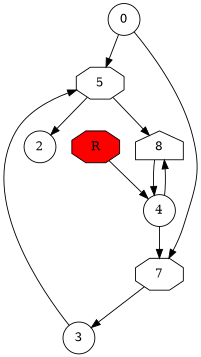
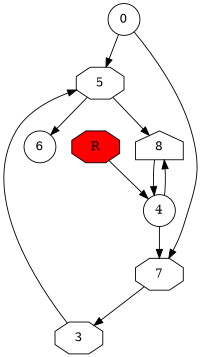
node "2": label "2" -> "6"
node "3": shape circle -> octagon
